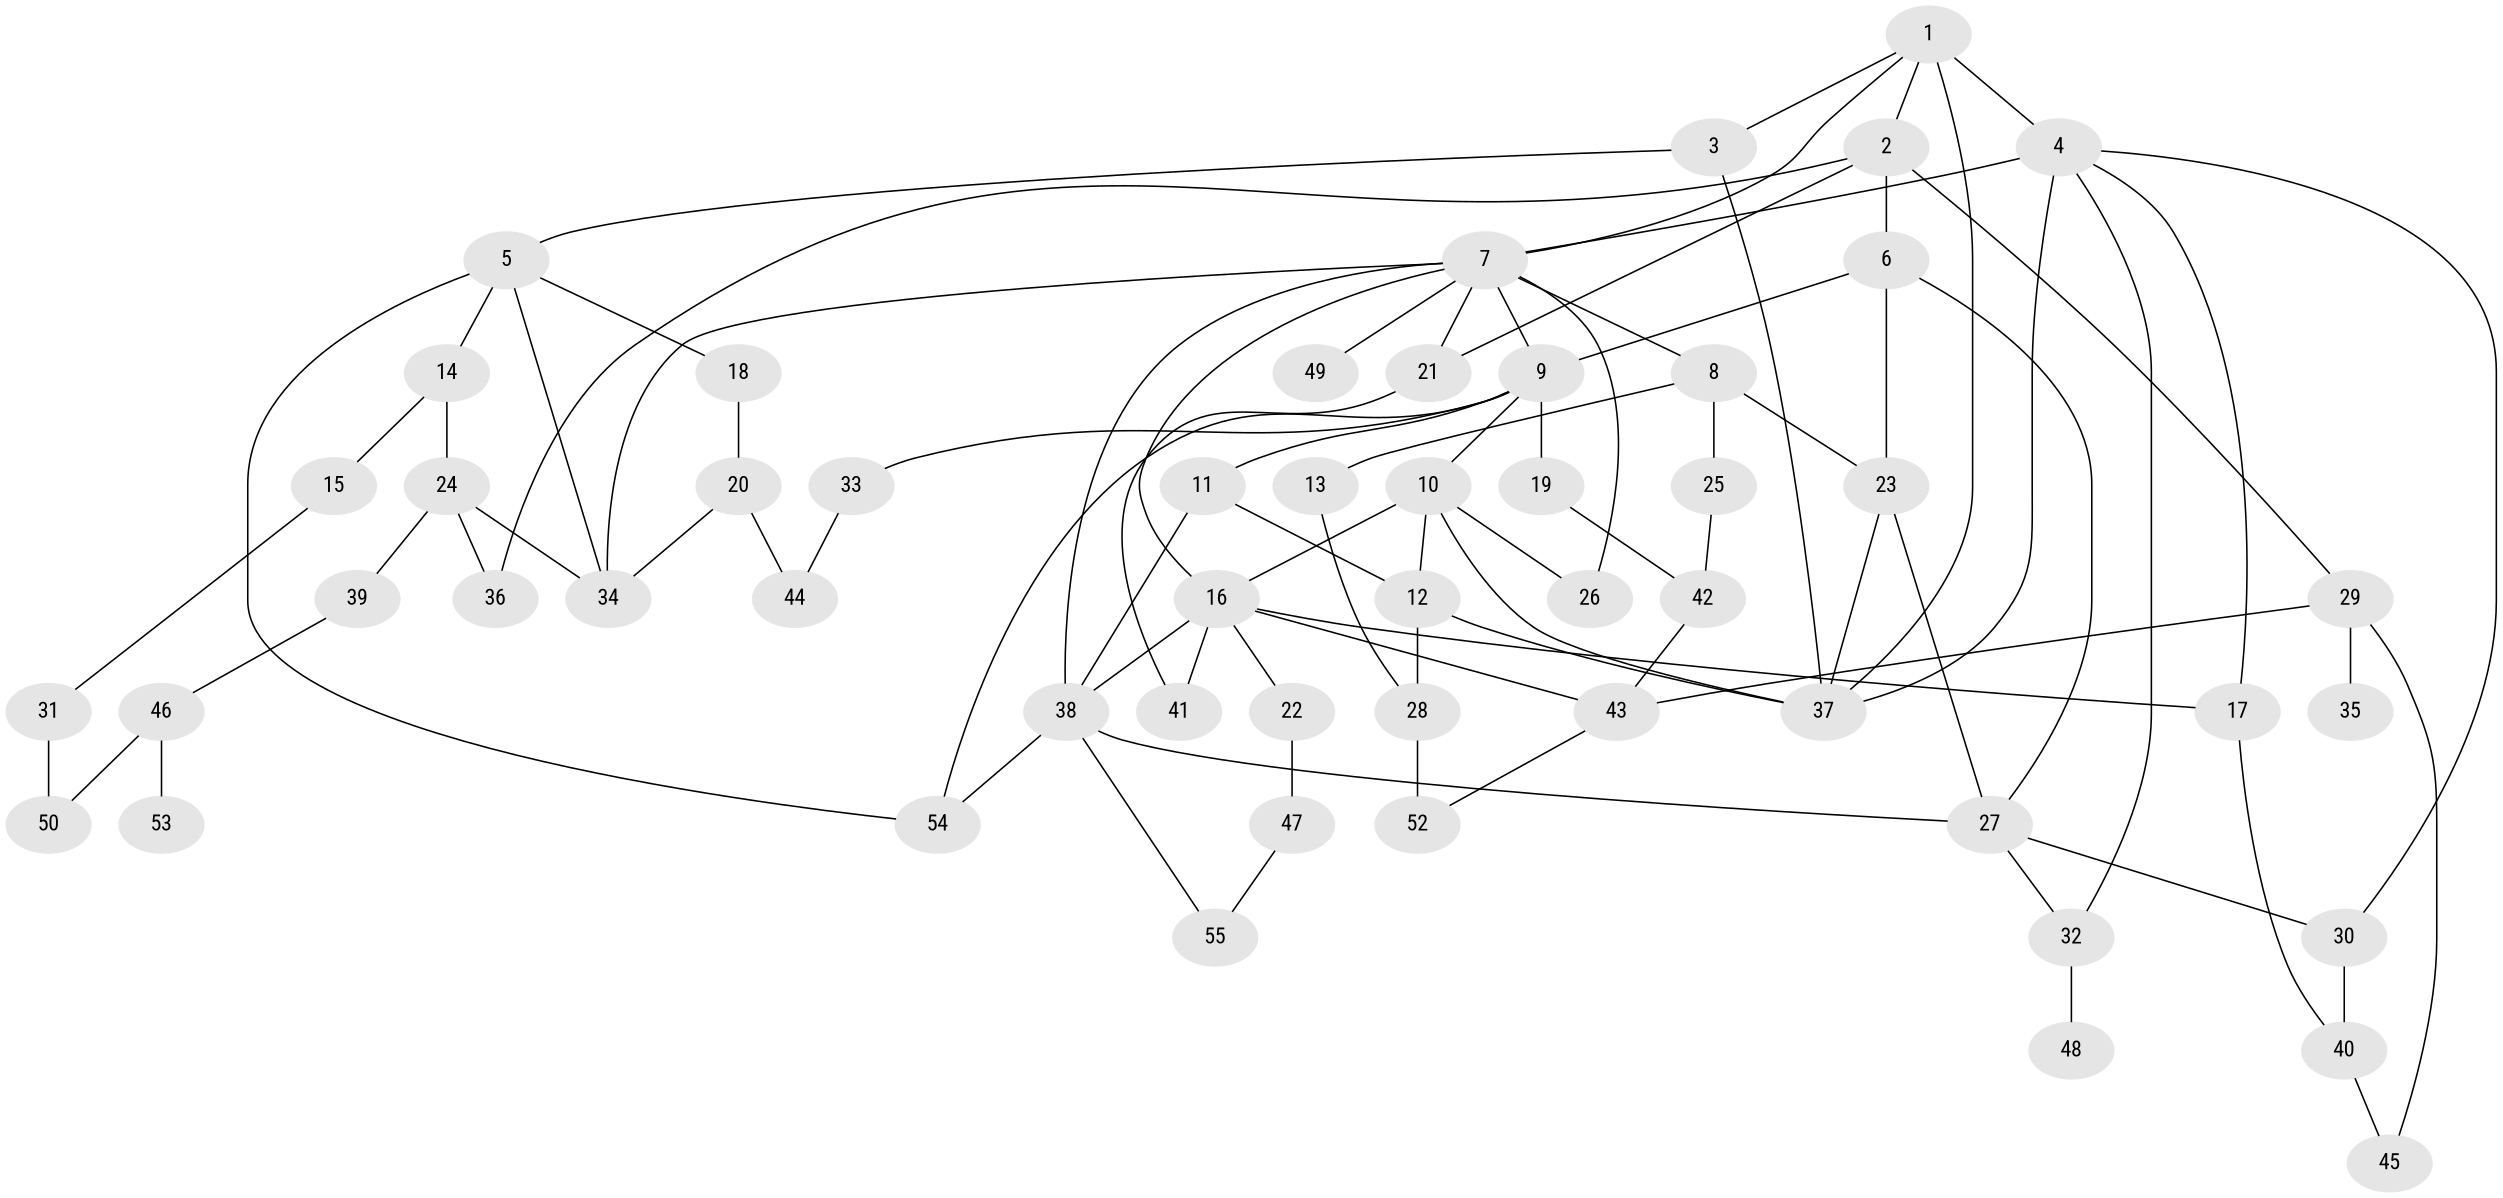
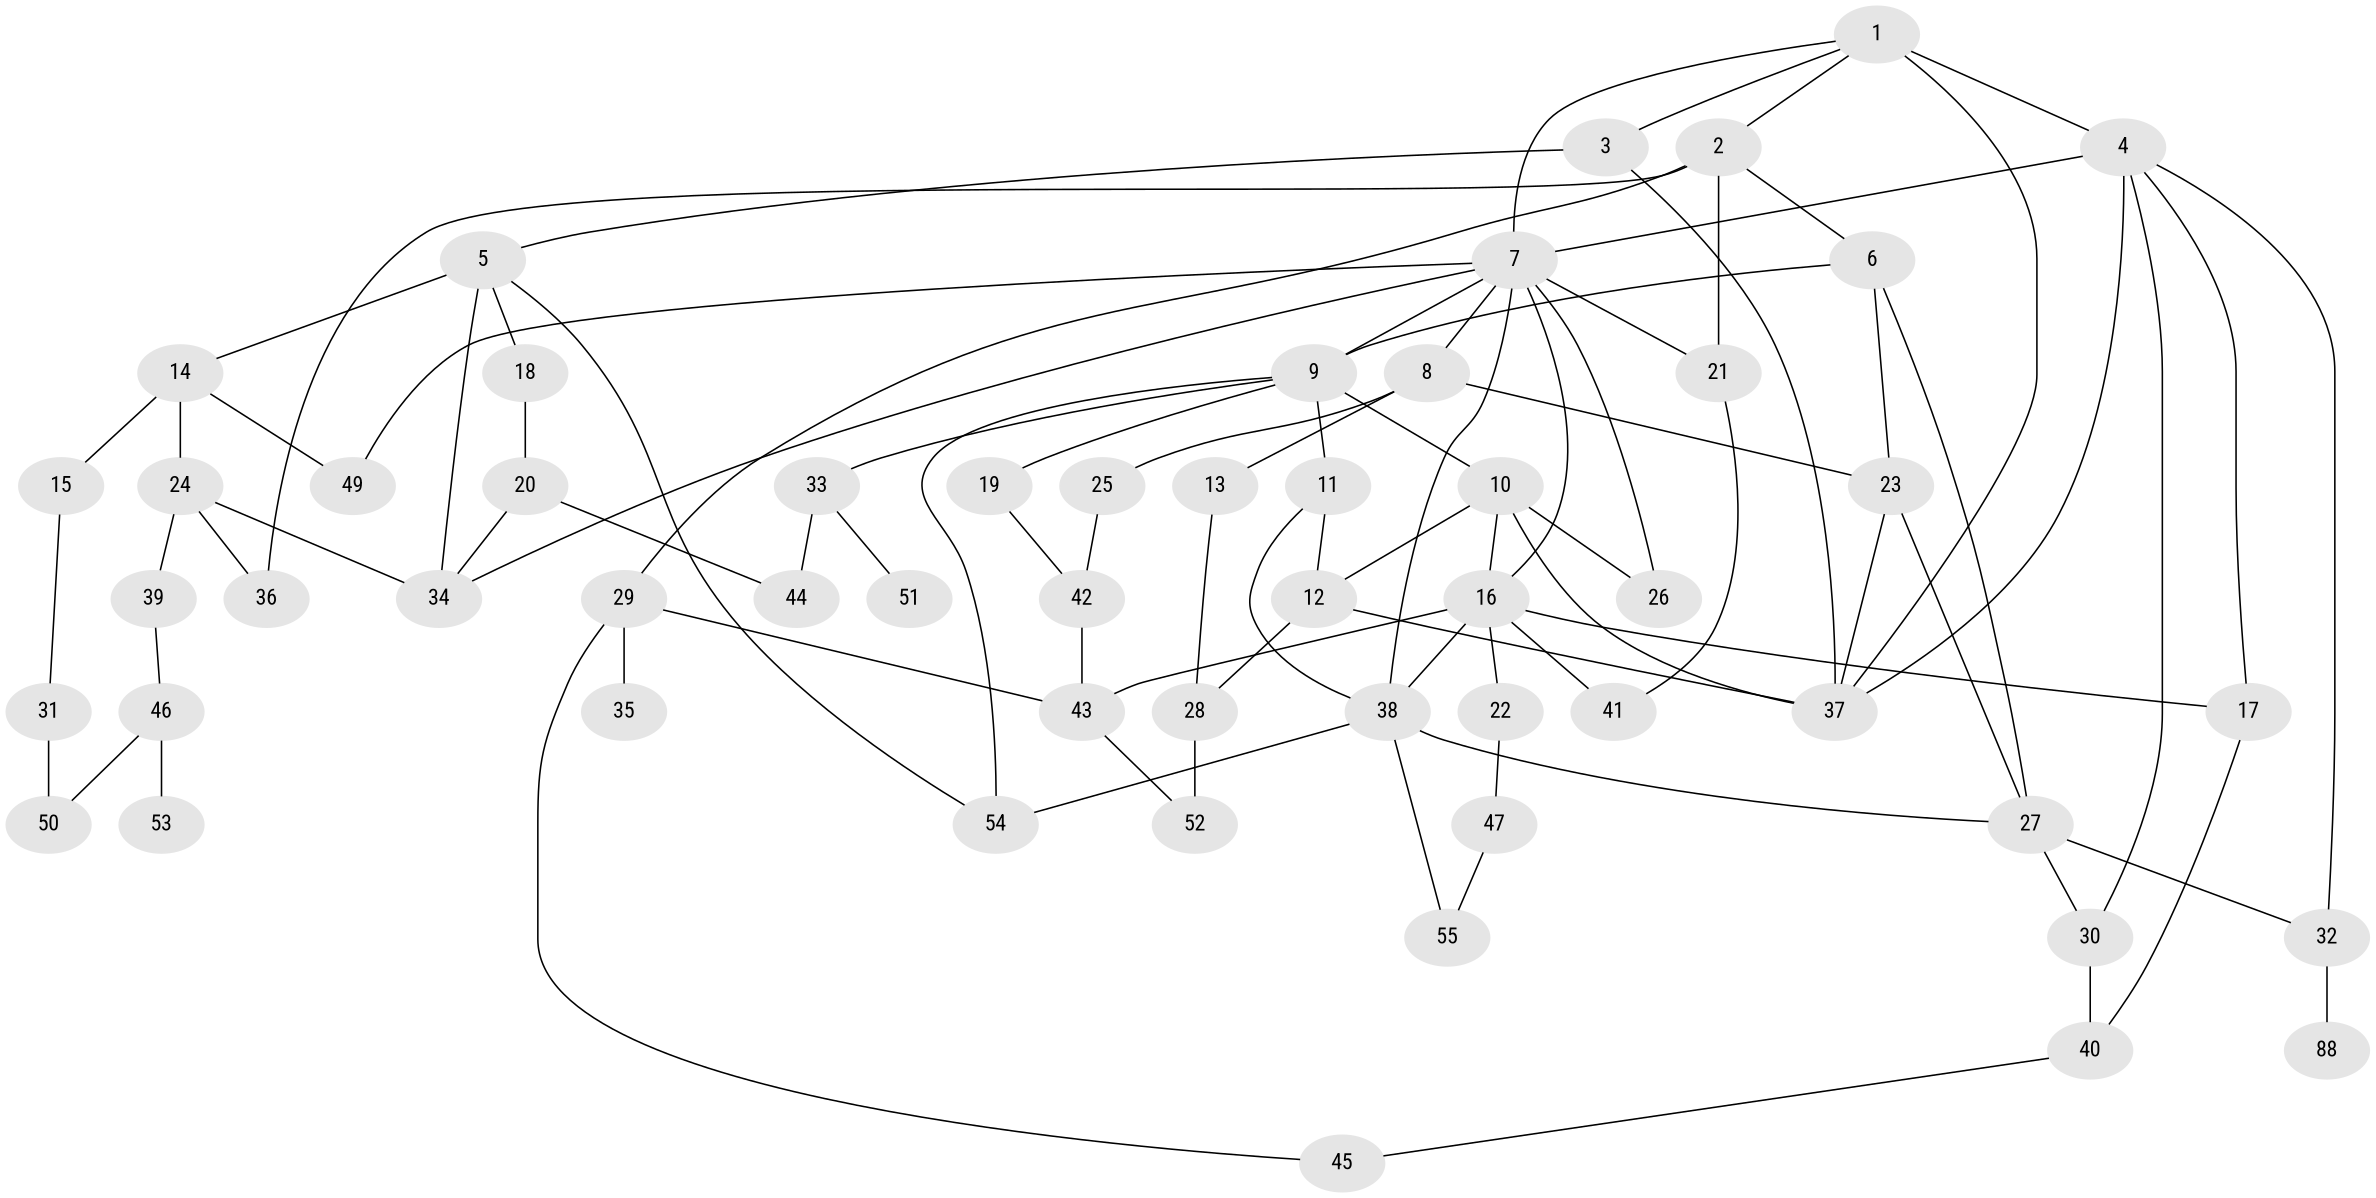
edge "14" -- "49": added
node "51": added
node "48": label "48" -> "88"
